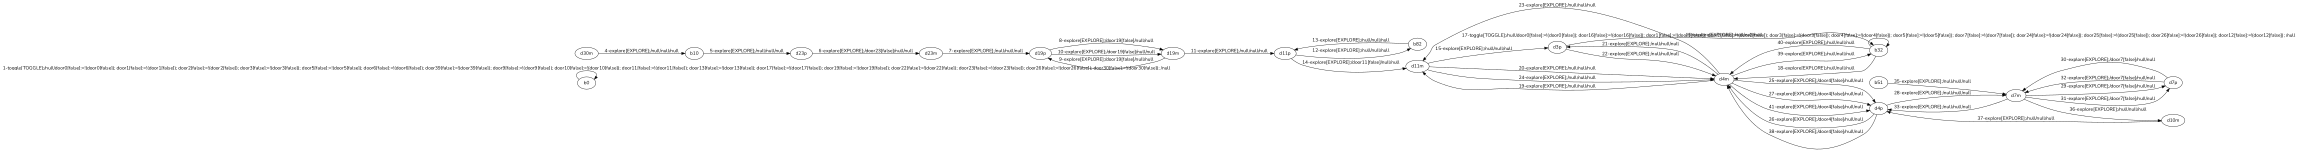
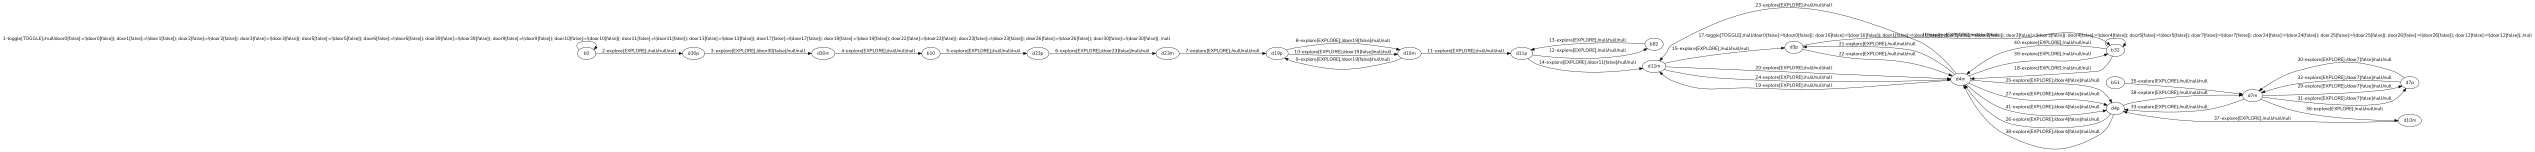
node "d30p": added
